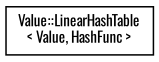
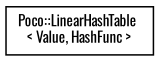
node "Value::LinearHashTable < Value, HashFunc >": label "Value::LinearHashTable < Value, HashFunc >" -> "Poco::LinearHashTable < Value, HashFunc >"
